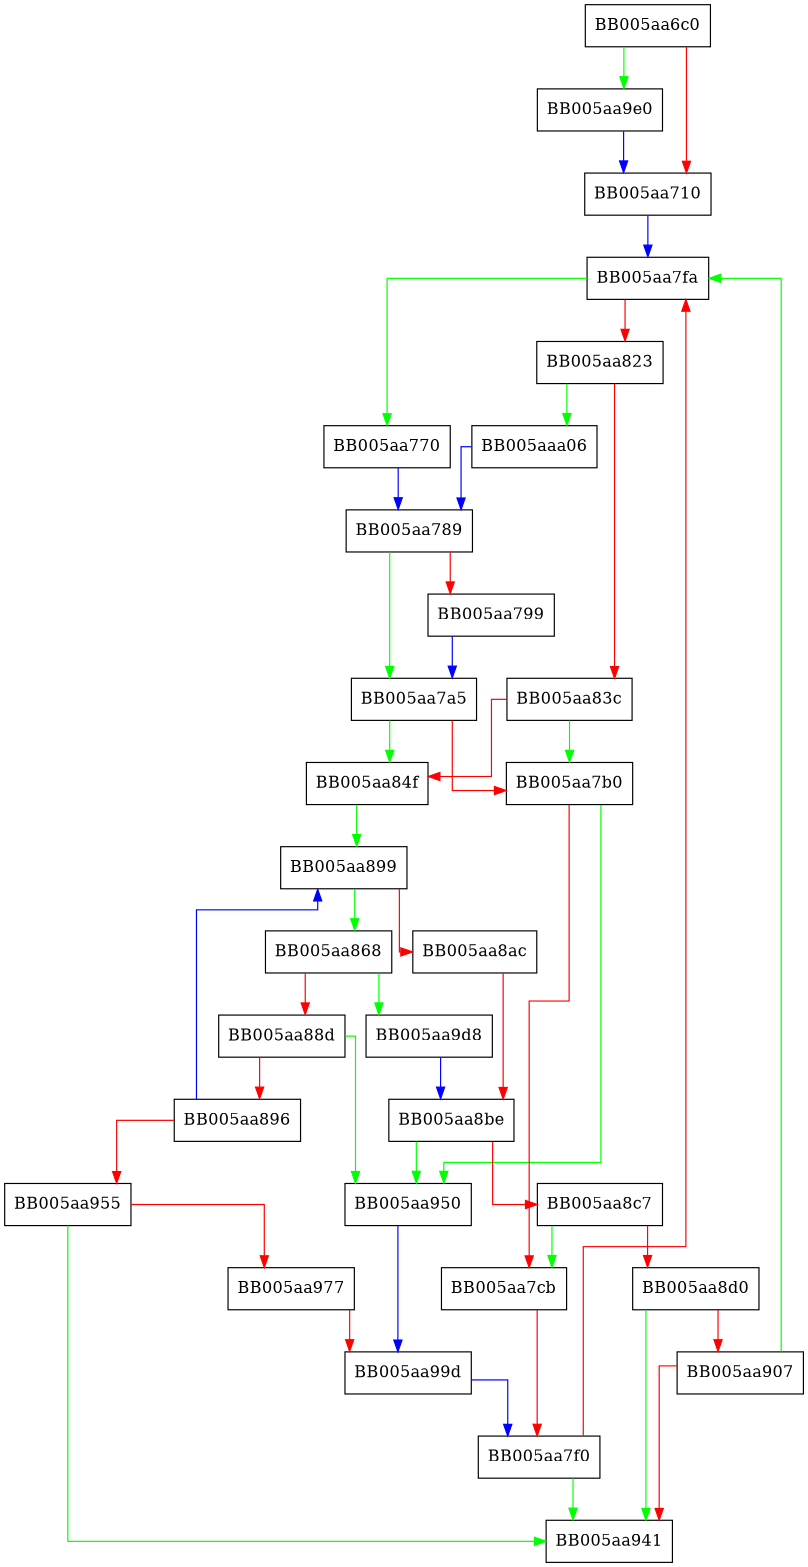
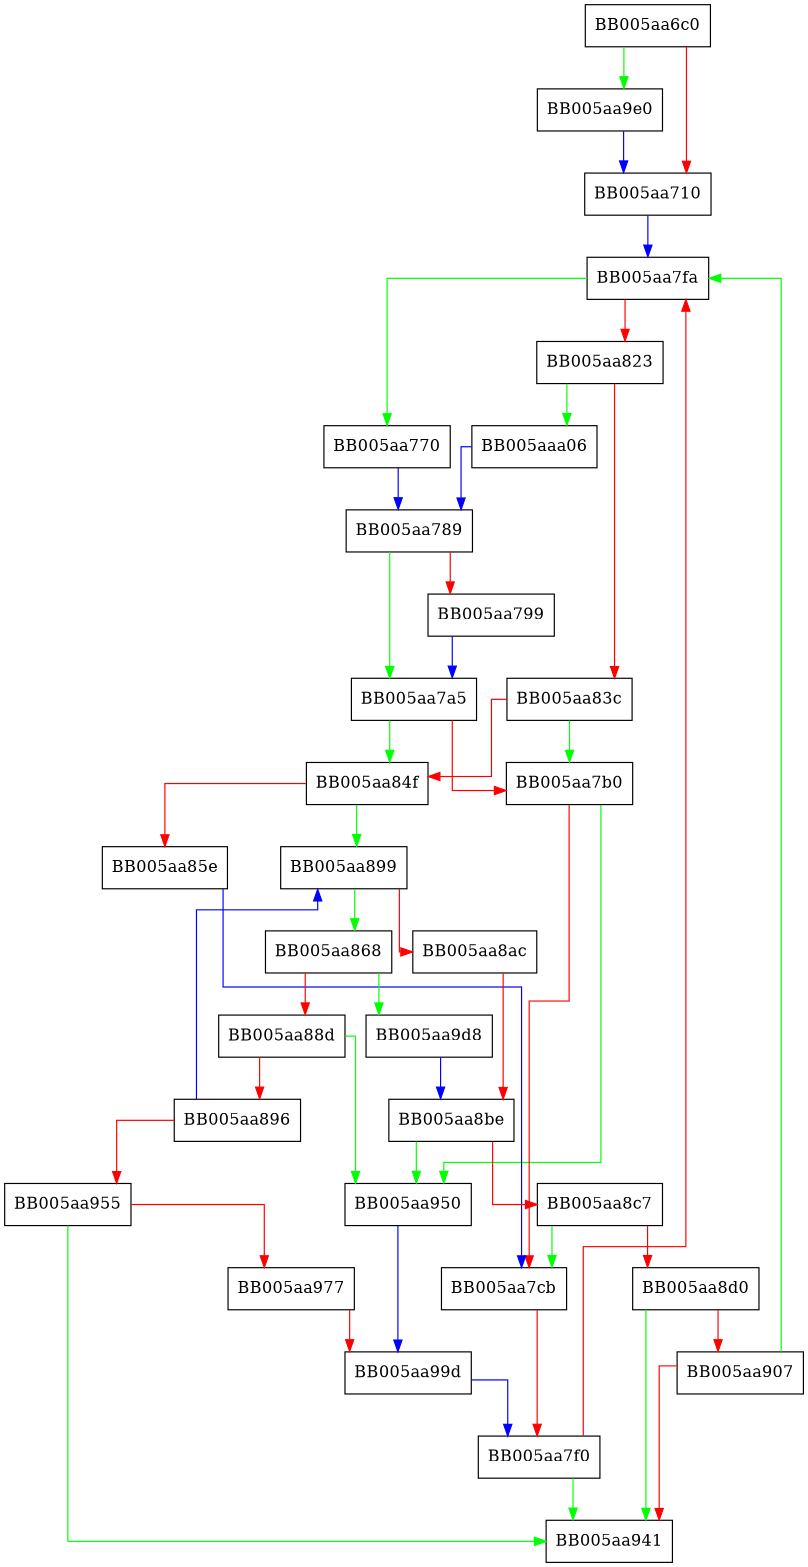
node "BB005aa85e": added
